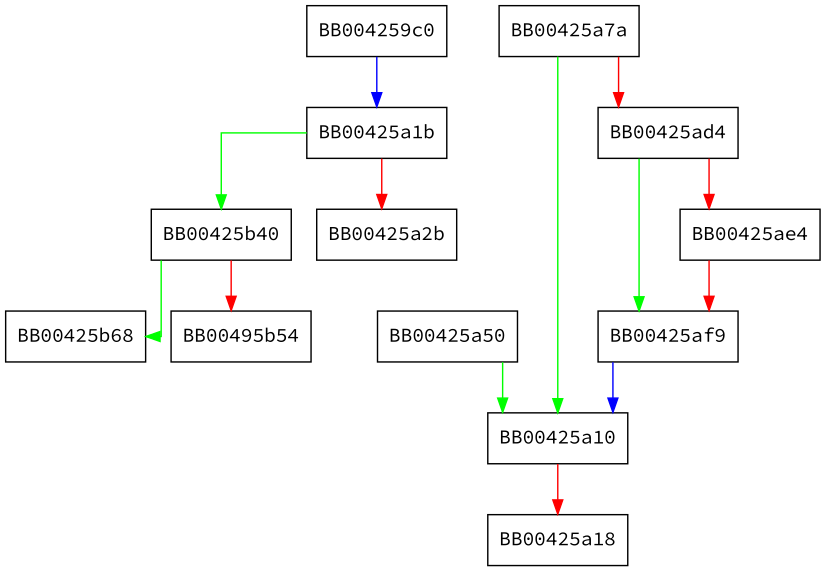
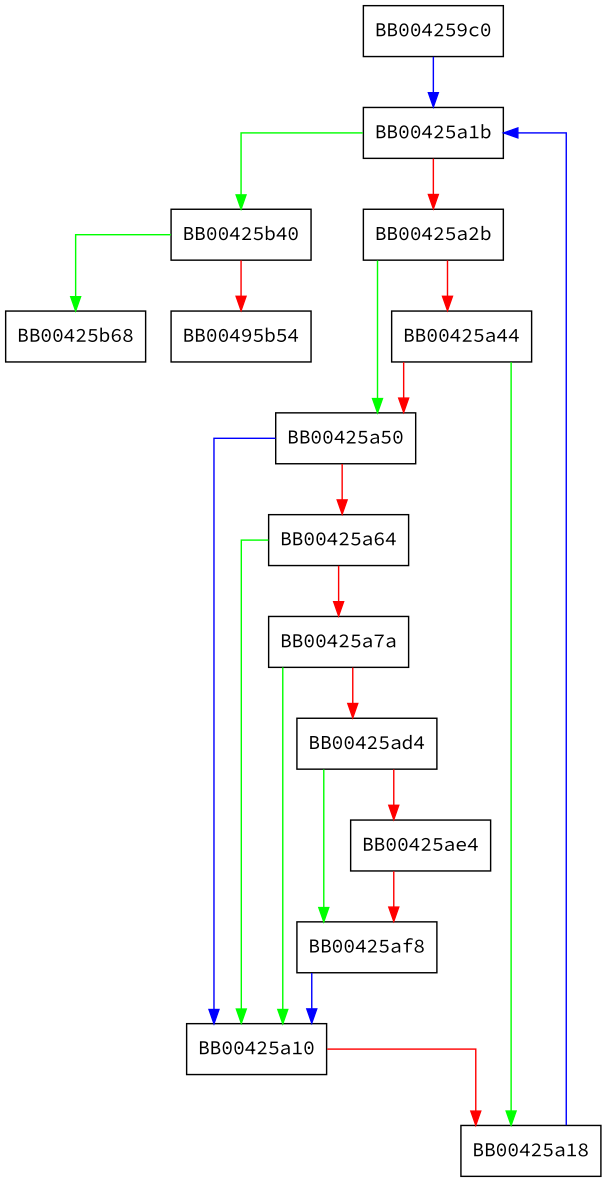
edge "BB00425a2b" -> "BB00425a50": added
node "BB00425a44": added
node "BB00425af9": label "BB00425af9" -> "BB00425af8"
edge "BB00425a50" -> "BB00425a10": color green -> blue
node "BB00425a64": added
edge "BB00425a18" -> "BB00425a1b": added
